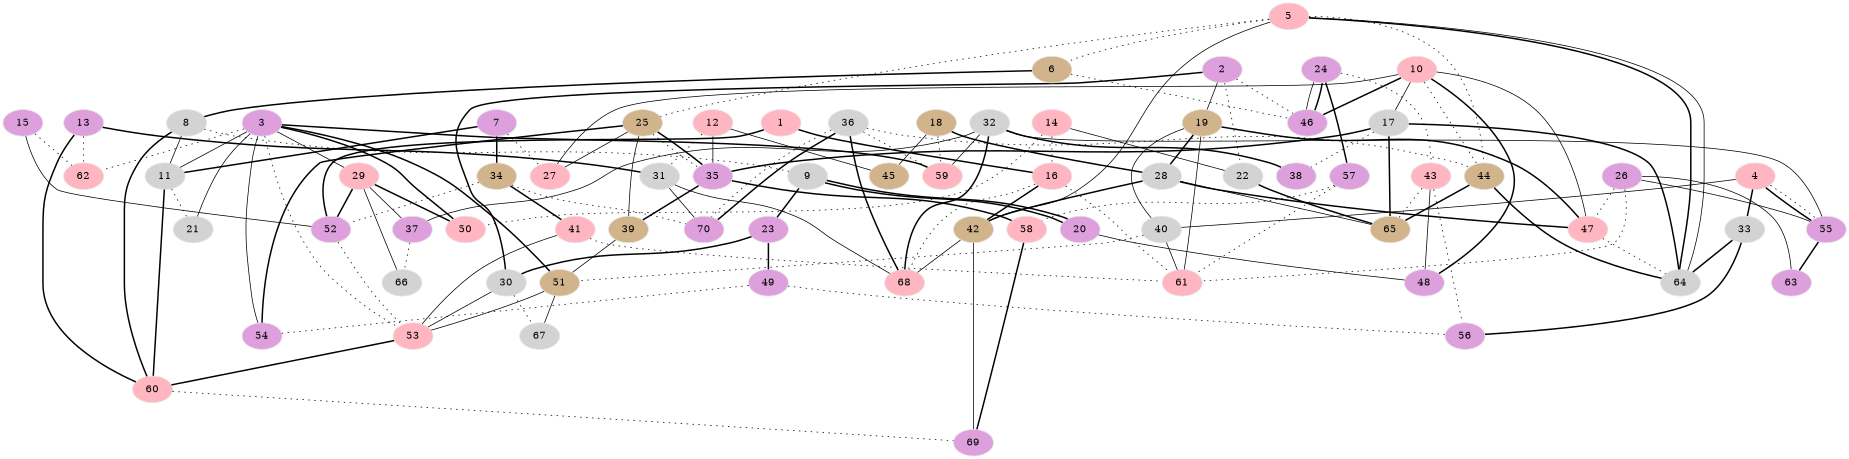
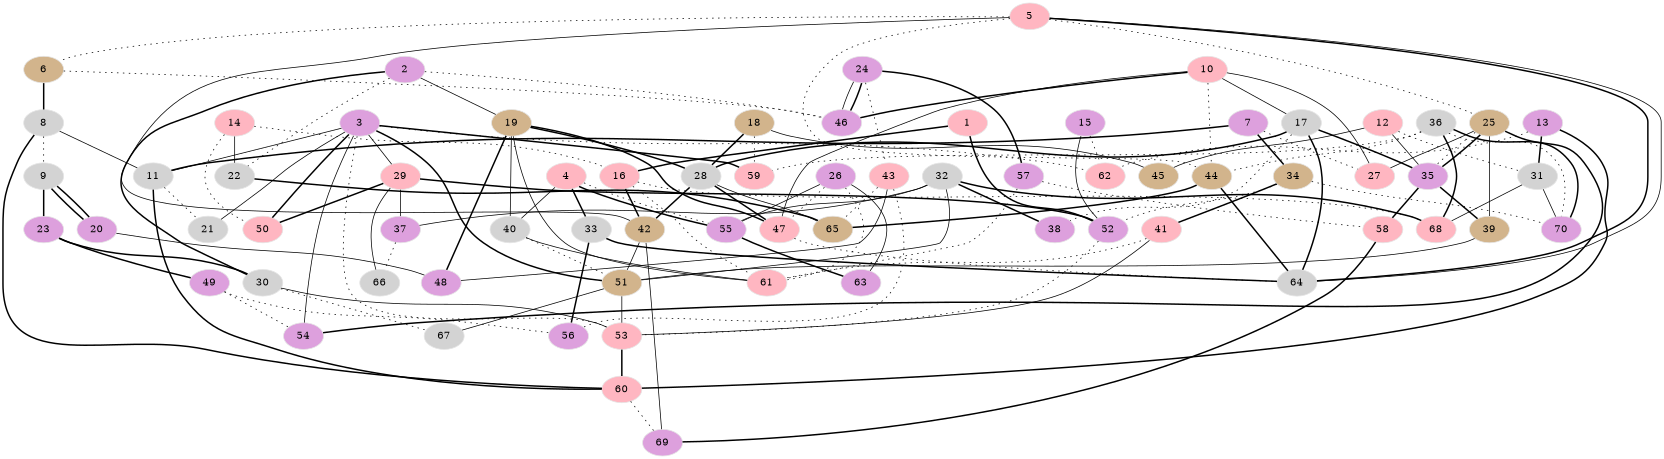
edge "32" -- "59": now "32" -- "51"
edge "10" -- "48": now "19" -- "48"
edge "17" -- "65": now "17" -- "28"
edge "42" -- "68": now "42" -- "51"
